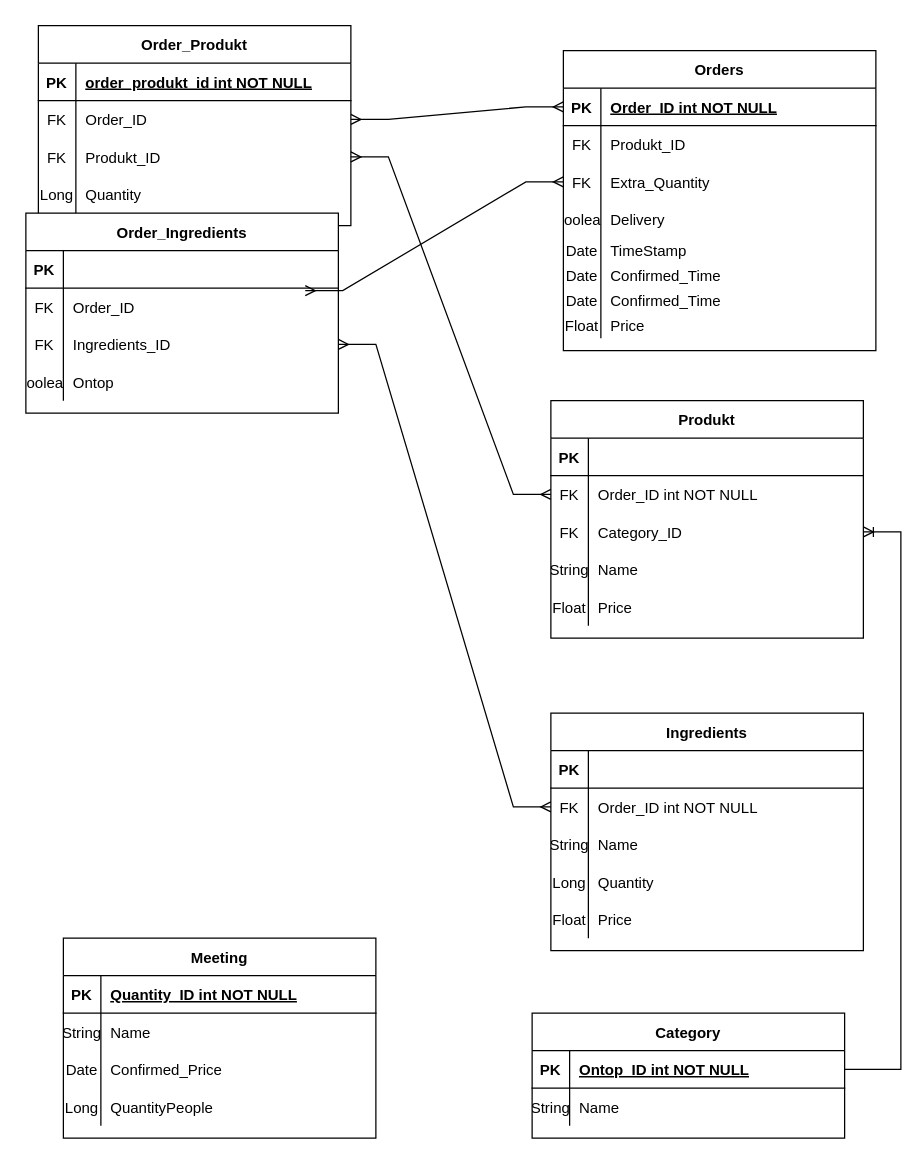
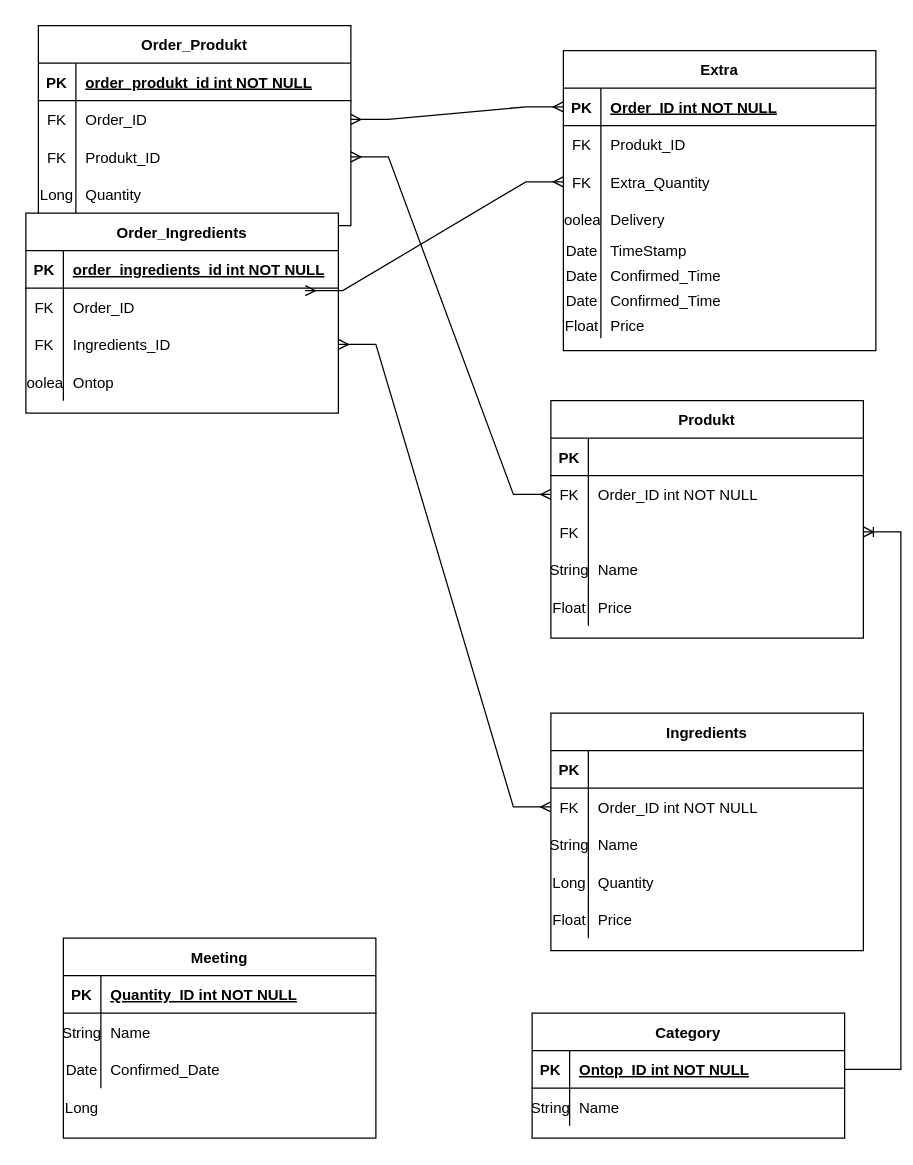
node "Orders": label "Orders" -> "Extra"
node "order_ingredients_id int NOT NULL": added
node "Category_ID": removed
node "Confirmed_Price": label "Confirmed_Price" -> "Confirmed_Date"
node "QuantityPeople": removed
